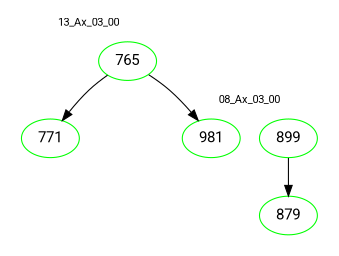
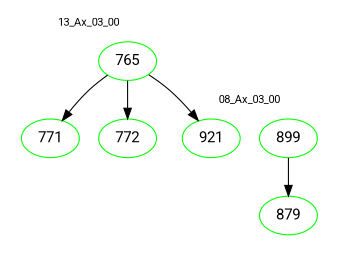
node "772": added
node "981": label "981" -> "921"
